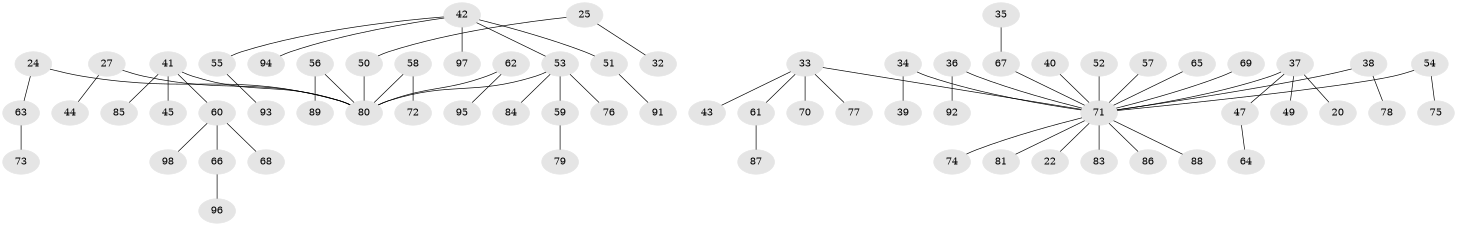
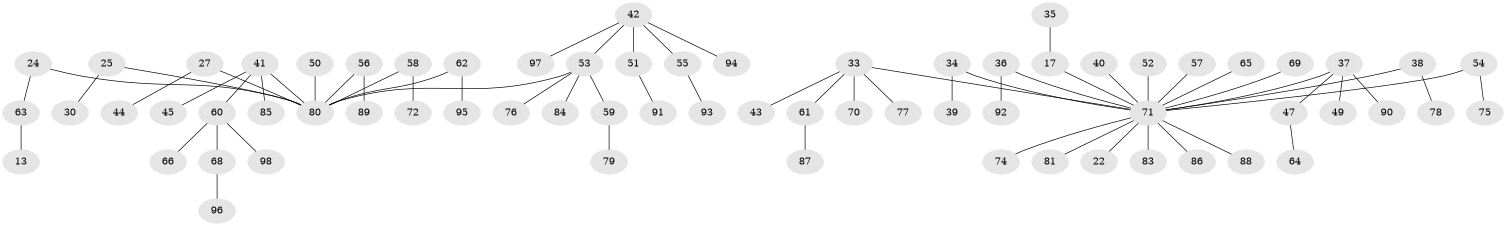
edge "25" -- "50": now "25" -- "80"
node "32": label "32" -> "30"
node "67": label "67" -> "17"
node "20": label "20" -> "90"
node "73": label "73" -> "13"
edge "66" -- "96": now "68" -- "96"
